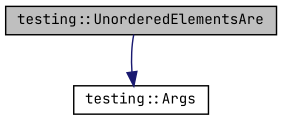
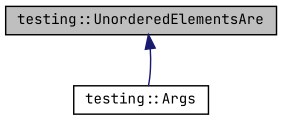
edge "testing::UnorderedElementsAre" -> "testing::Args": reversed
